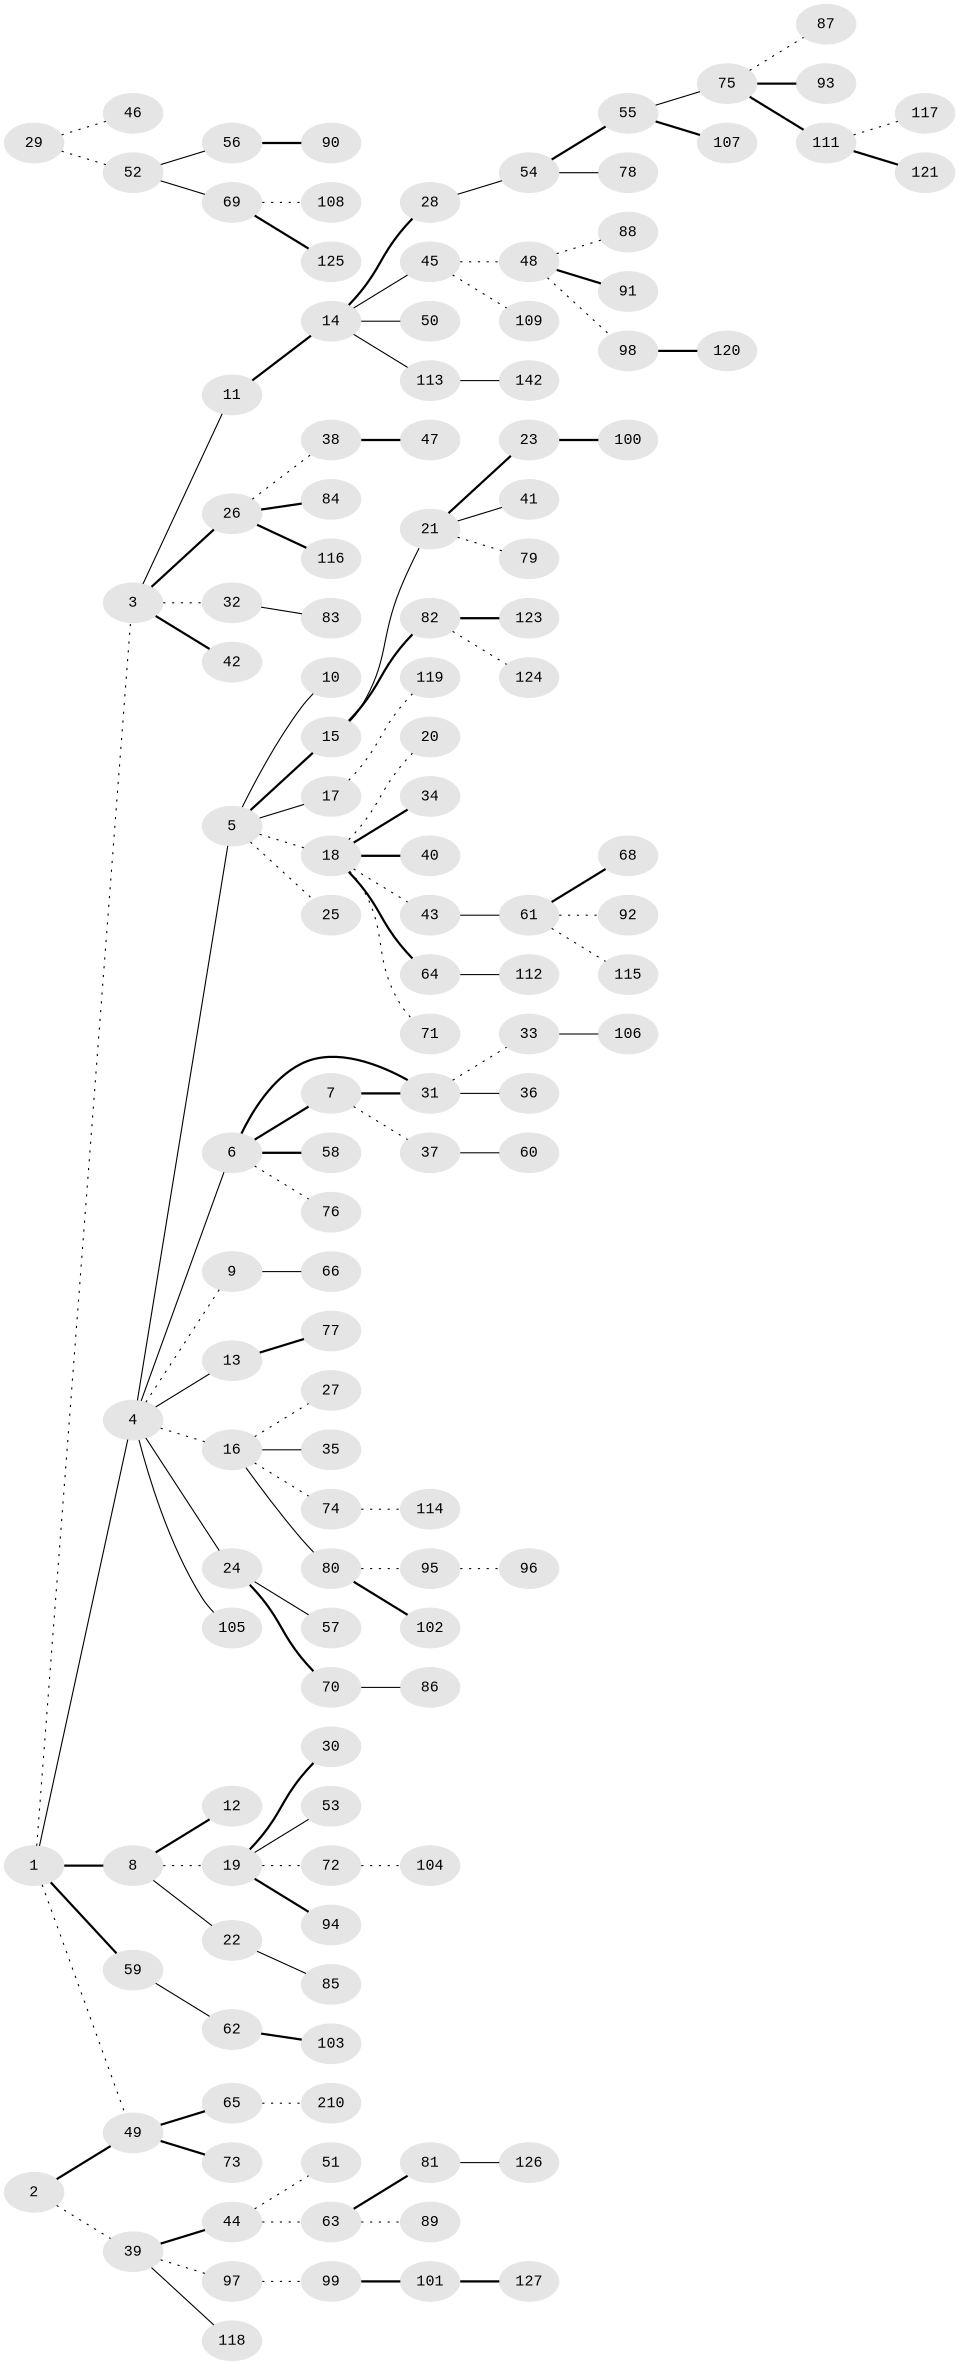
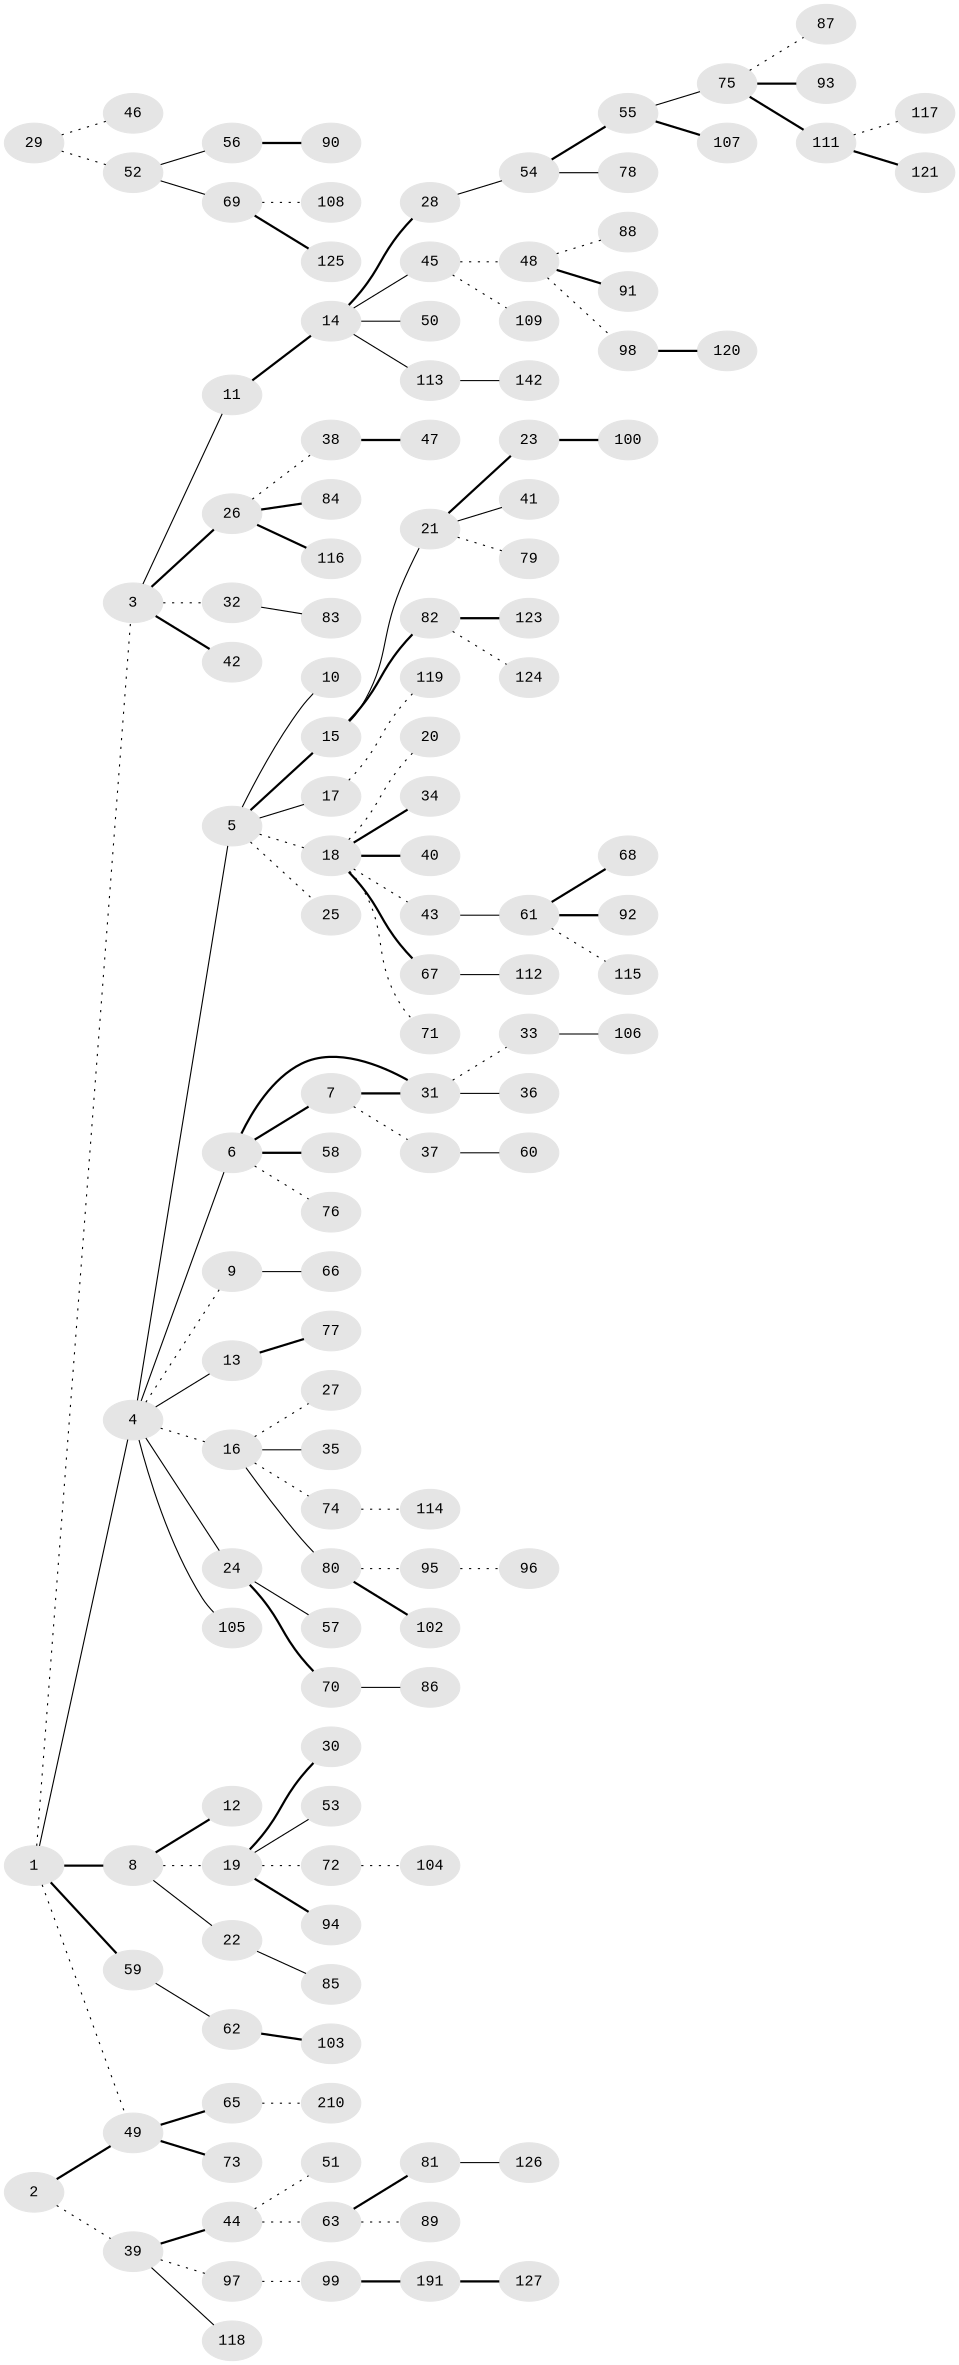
edge "61" -- "92": style dotted -> bold
node "64": label "64" -> "67"
node "101": label "101" -> "191"
